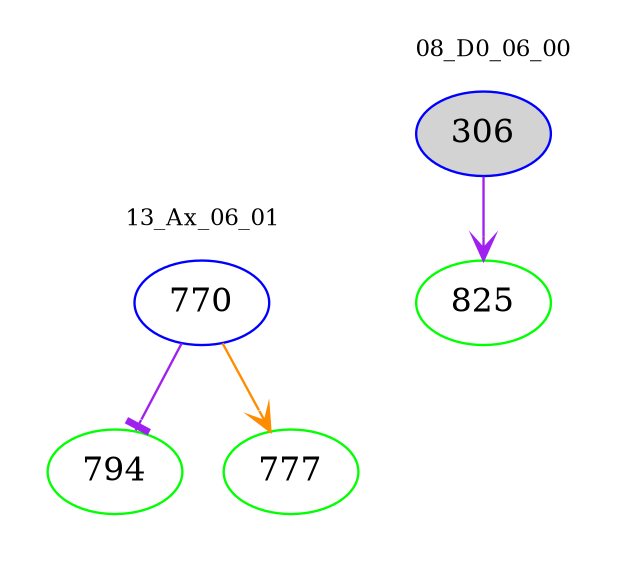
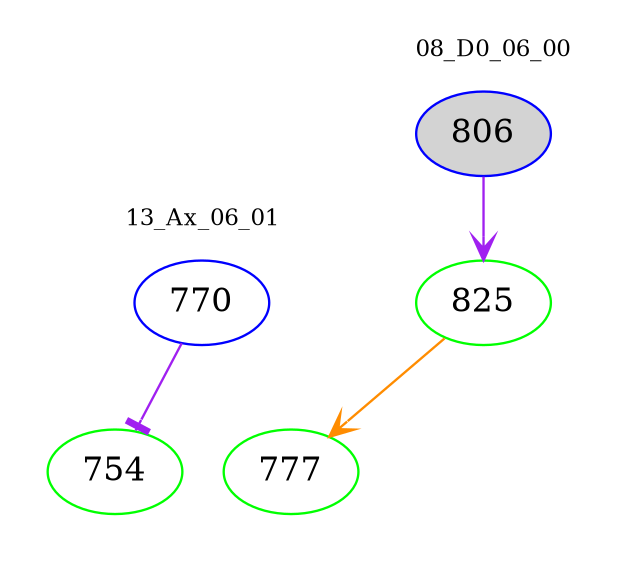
node "306": label "306" -> "806"
edge "770" -> "777": now "825" -> "777"
node "794": label "794" -> "754"
